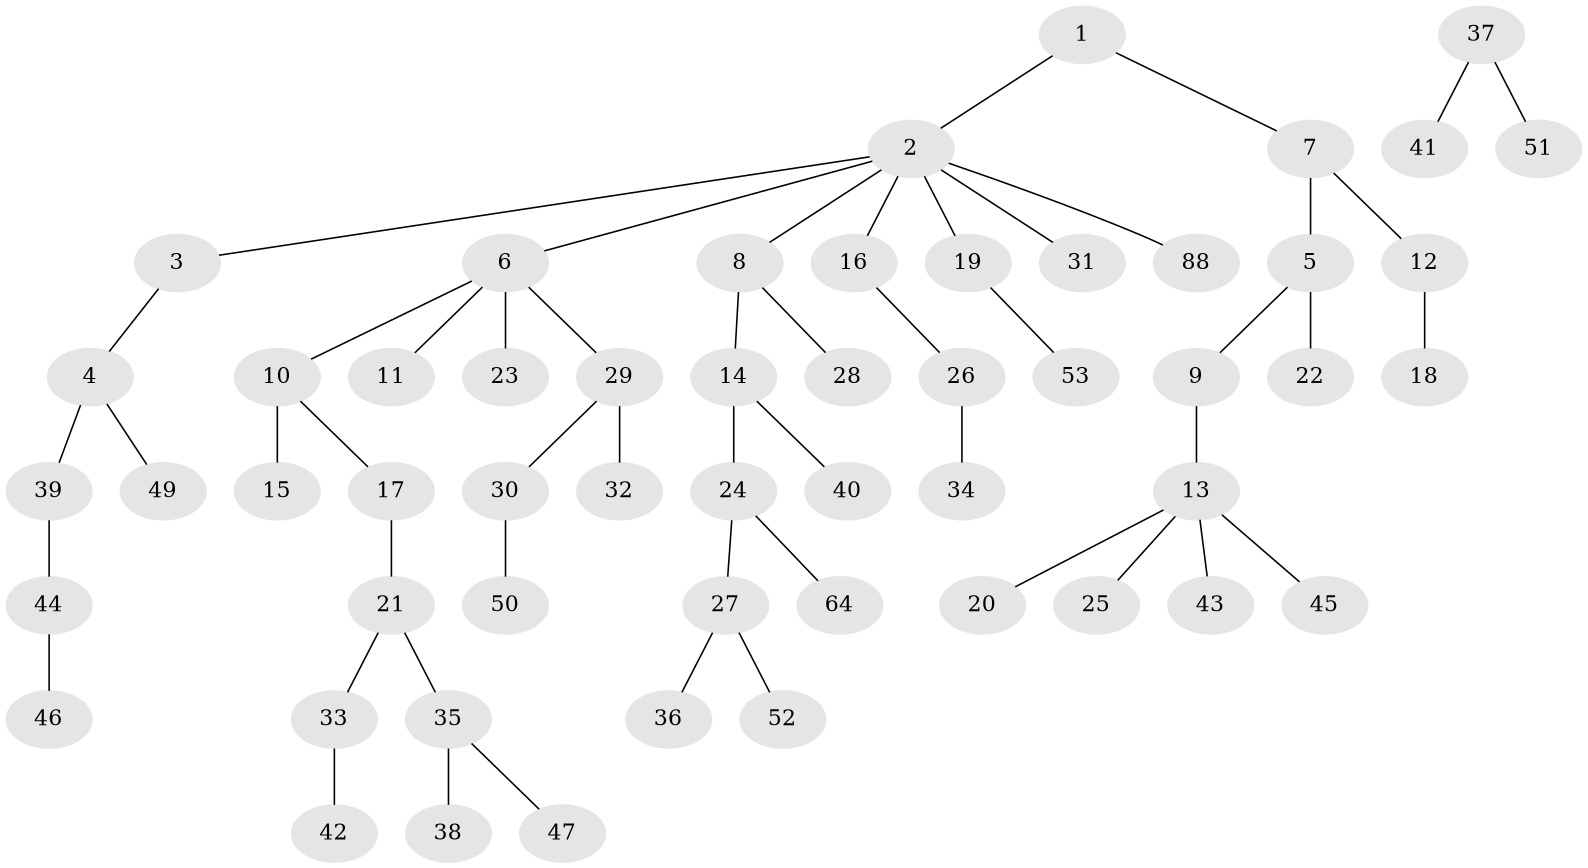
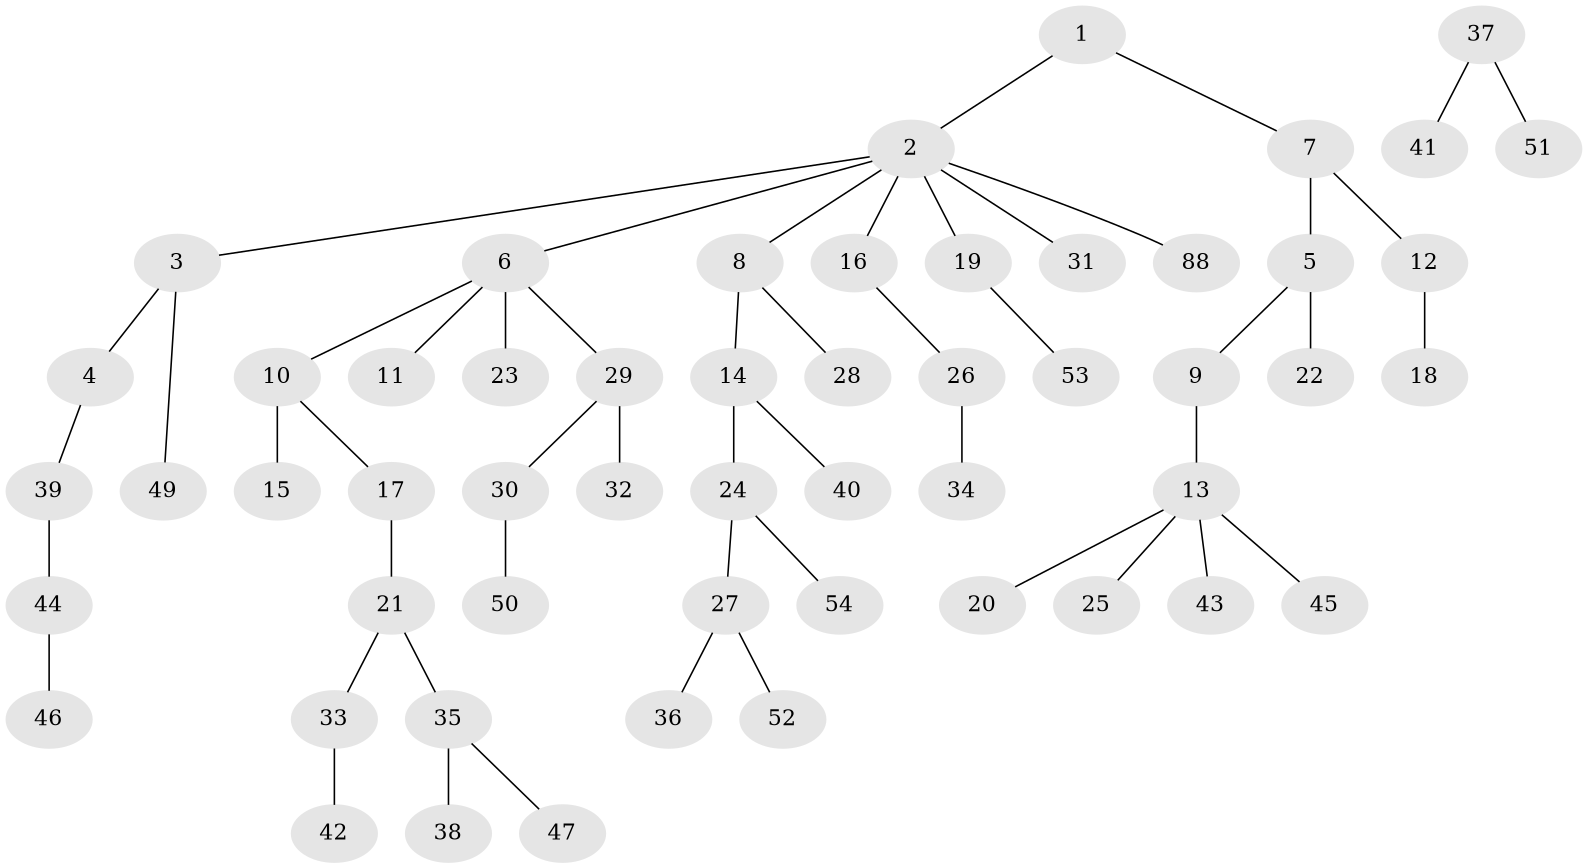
edge "4" -- "49": now "3" -- "49"
node "64": label "64" -> "54"
